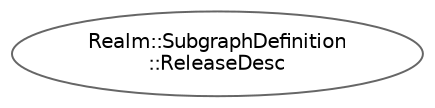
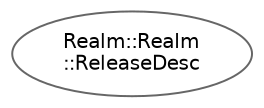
node "Realm::SubgraphDefinition ::ReleaseDesc": label "Realm::SubgraphDefinition ::ReleaseDesc" -> "Realm::Realm ::ReleaseDesc"
